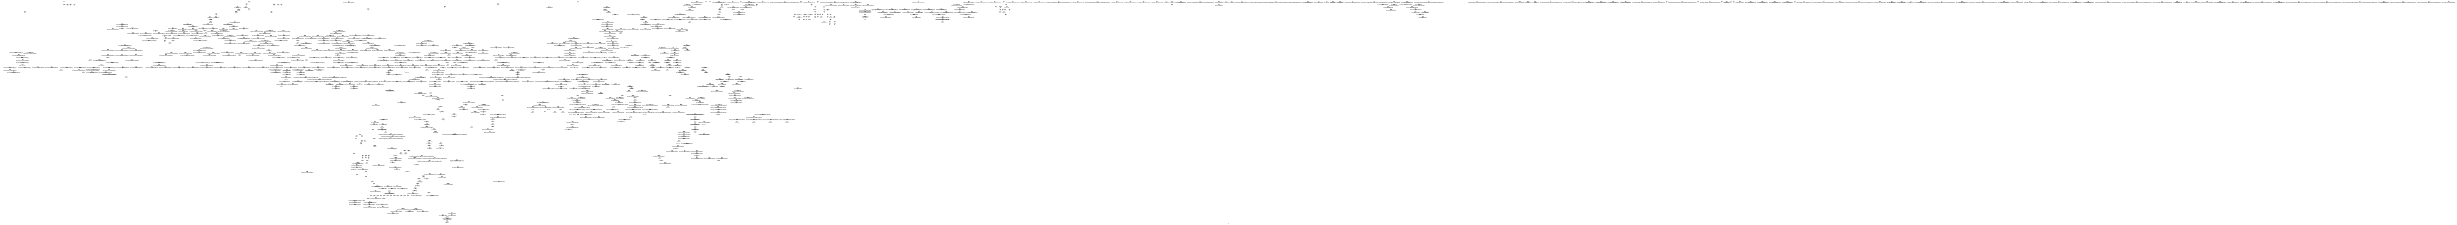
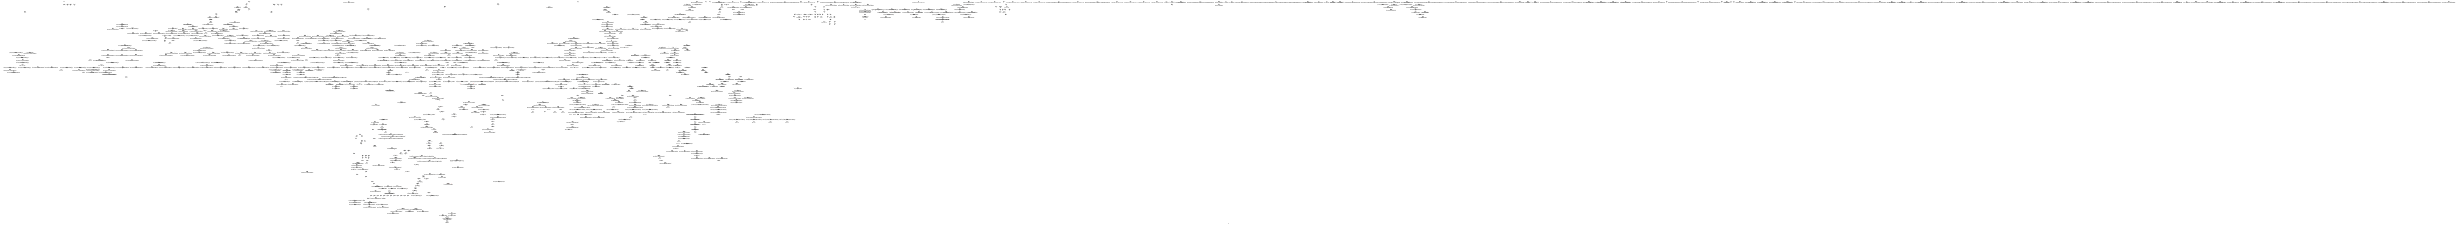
node "NodeID: 152": added
